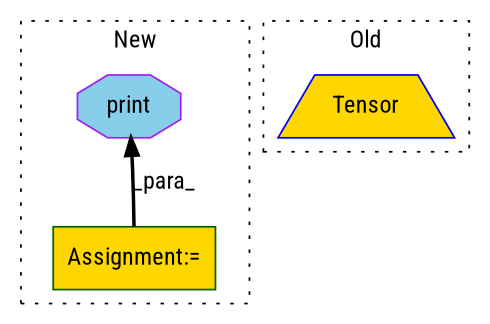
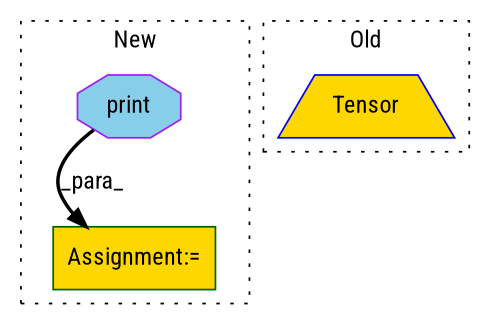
edge "Assignment:=" -> "print": reversed
